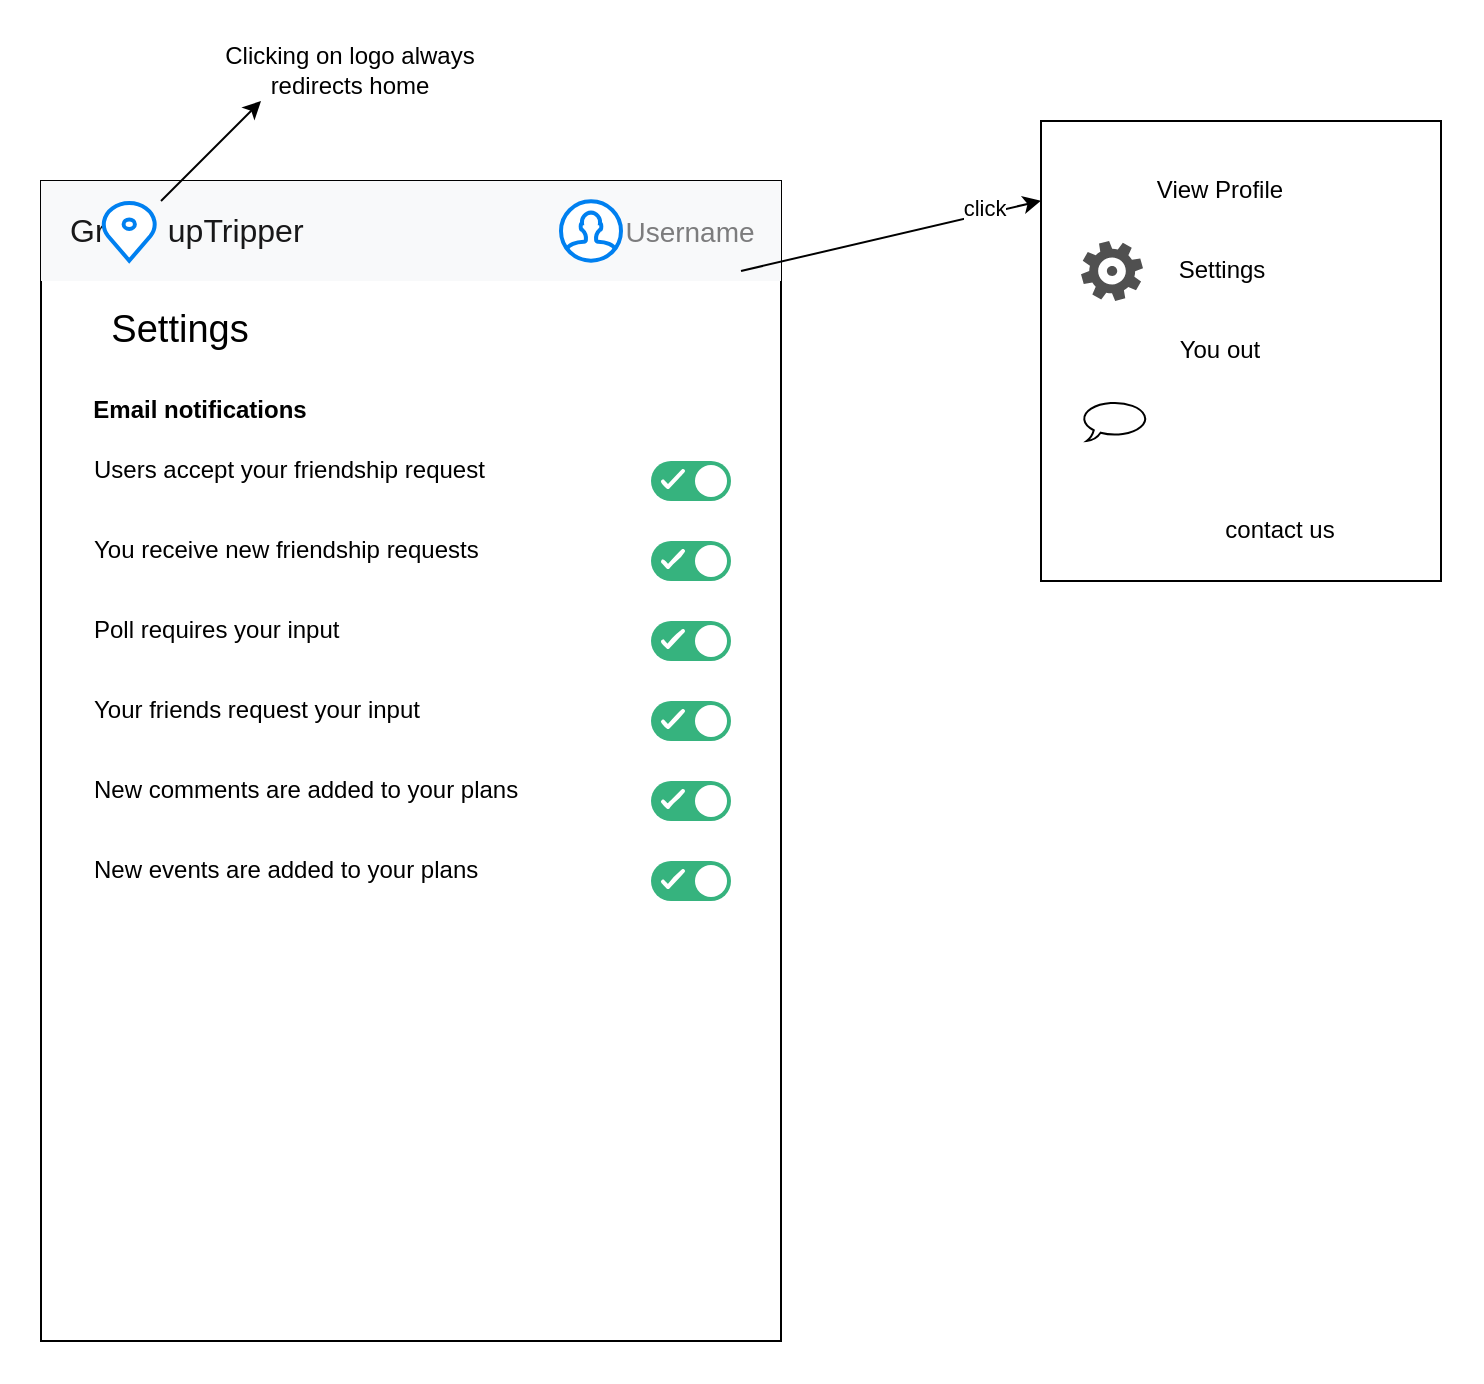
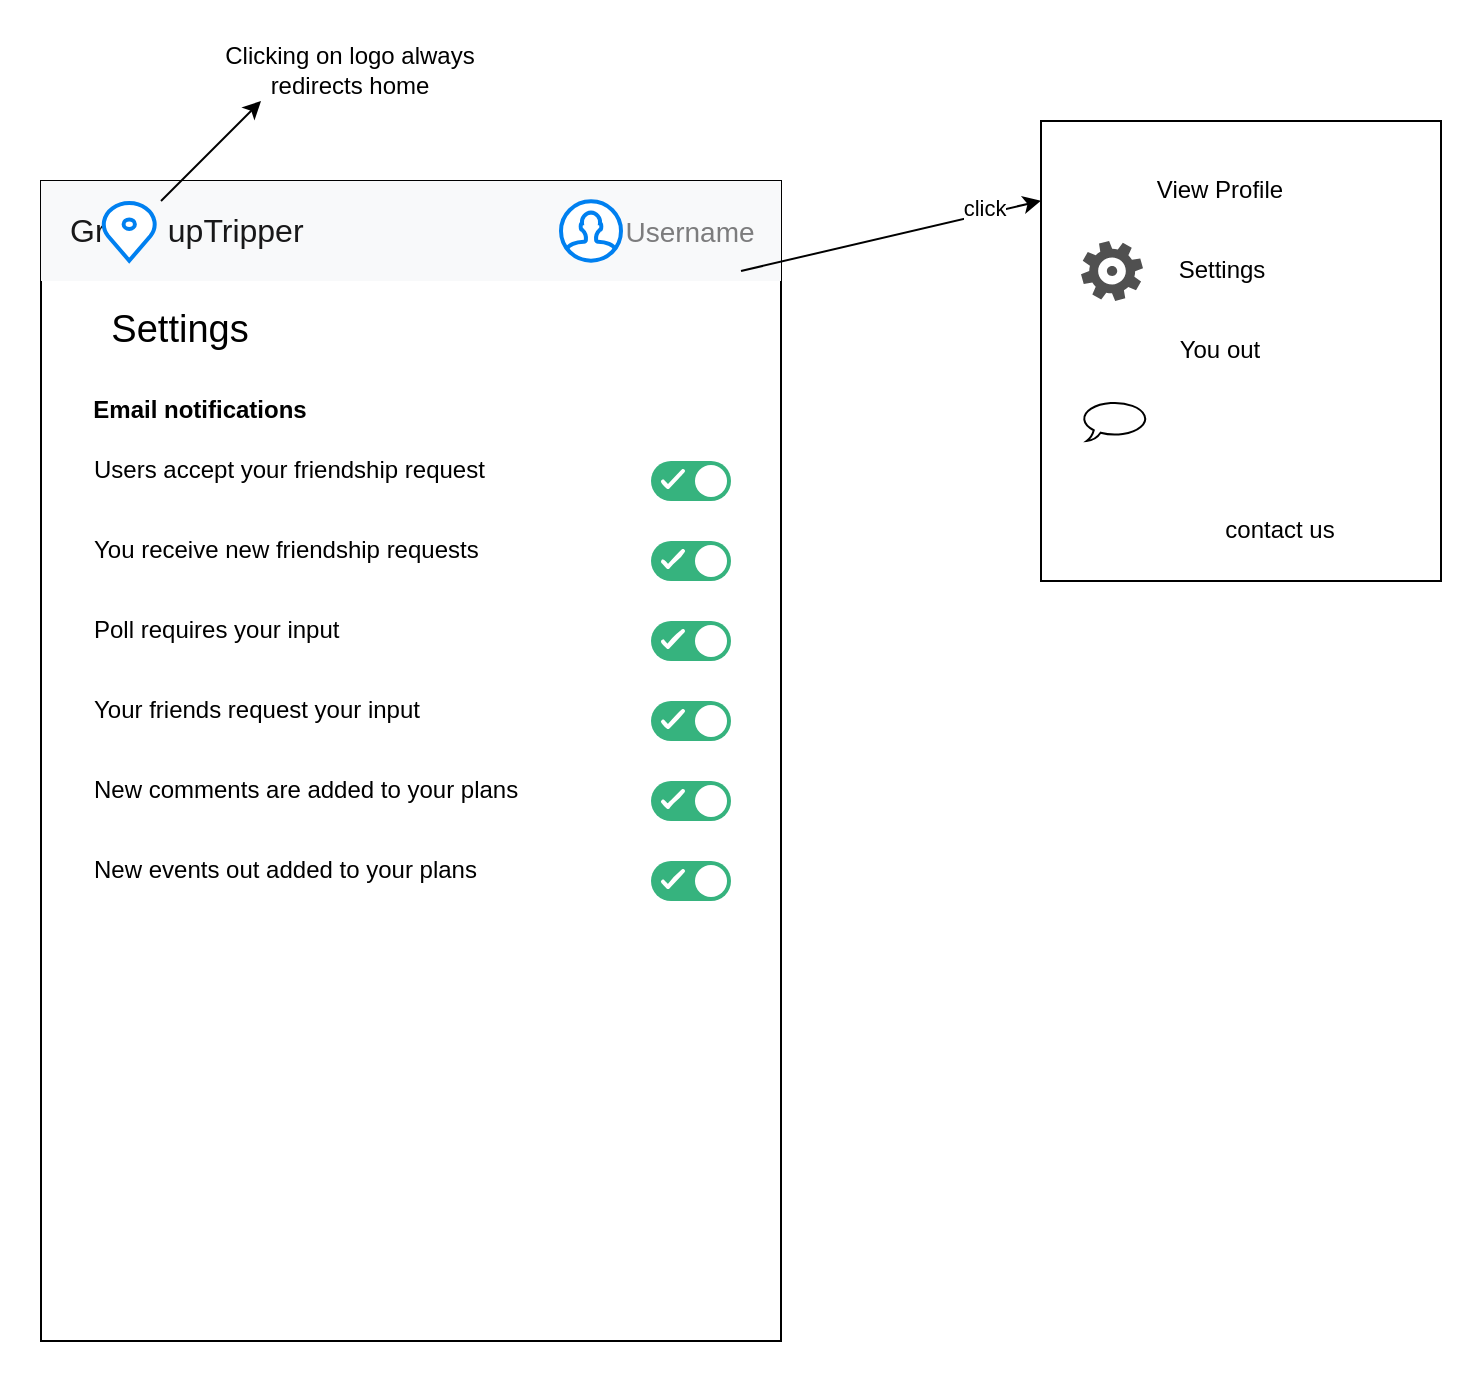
node "New events are added to your plans": label "New events are added to your plans" -> "New events out added to your plans"
